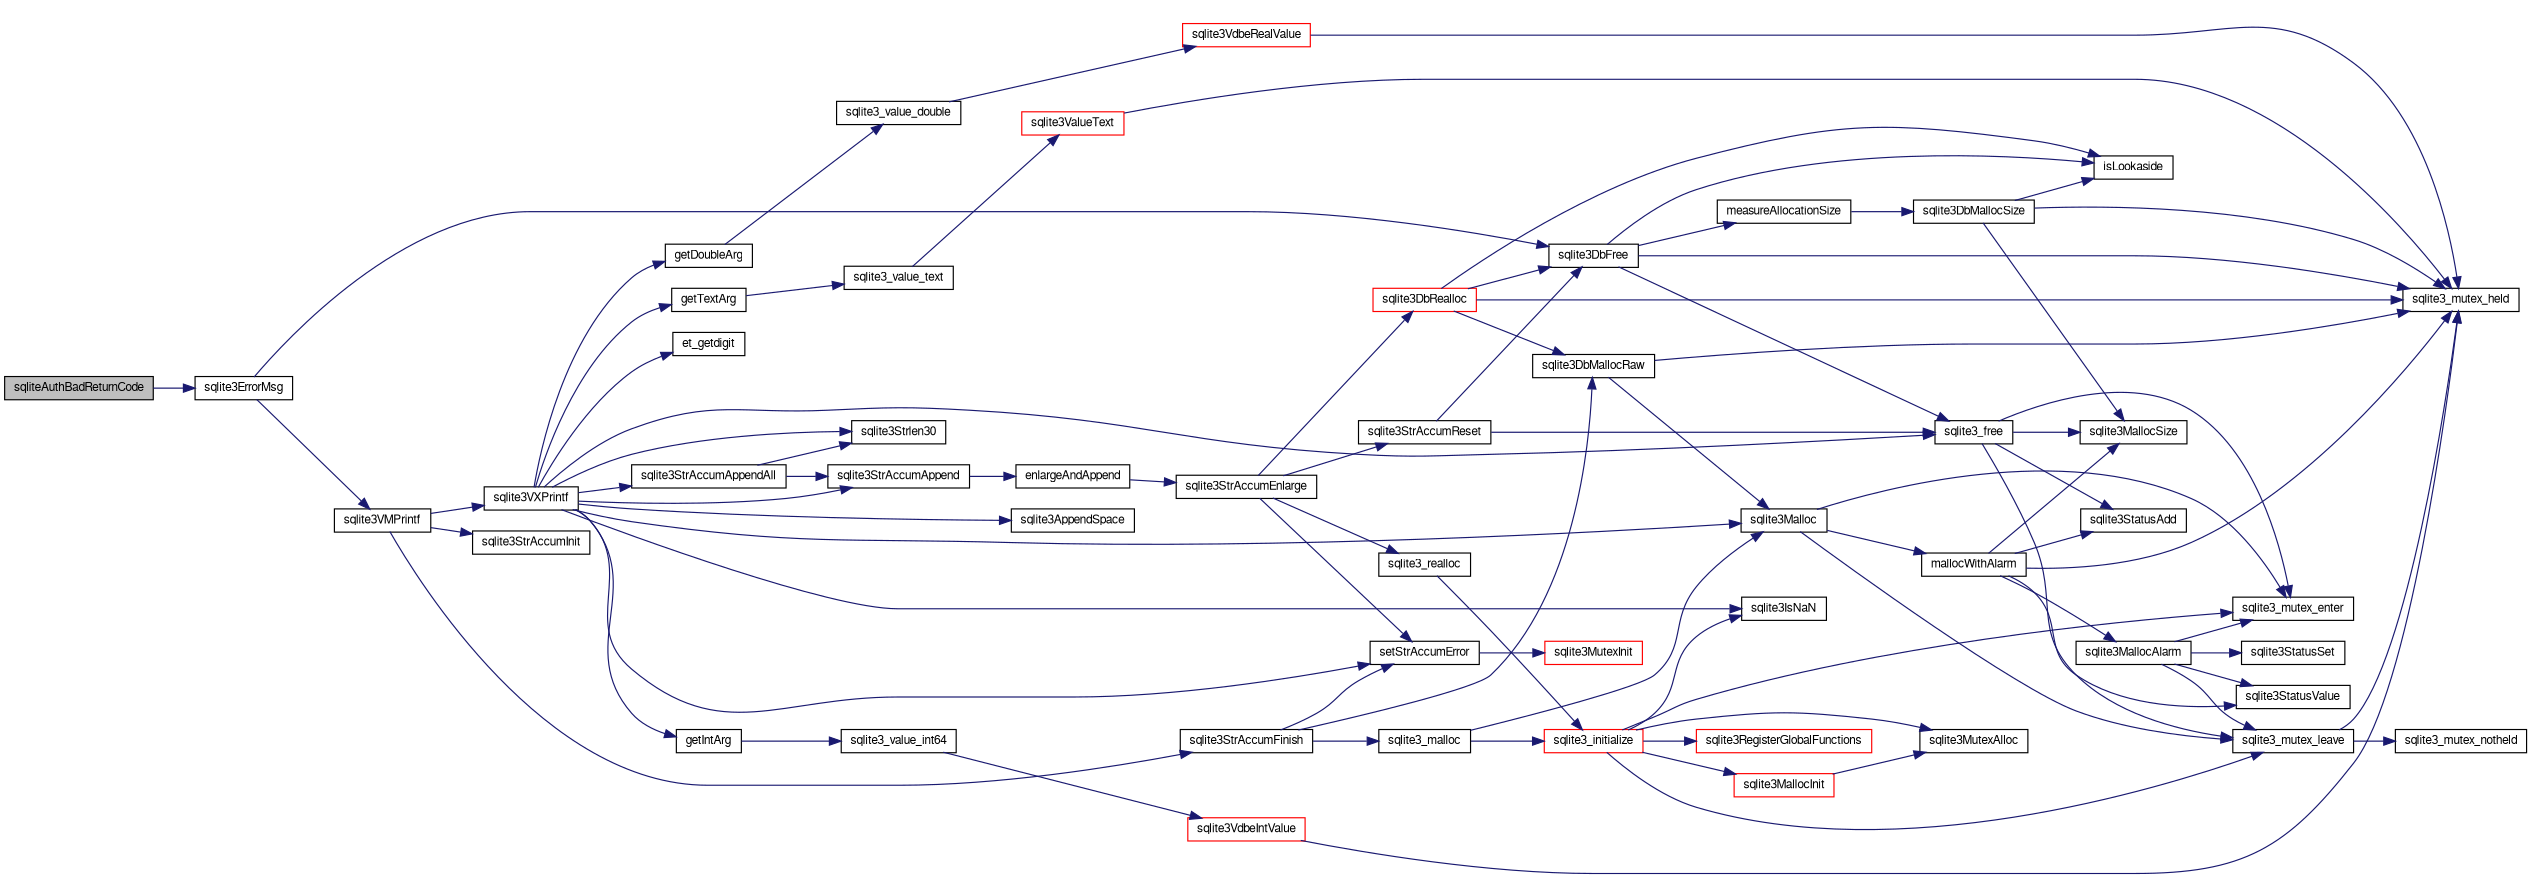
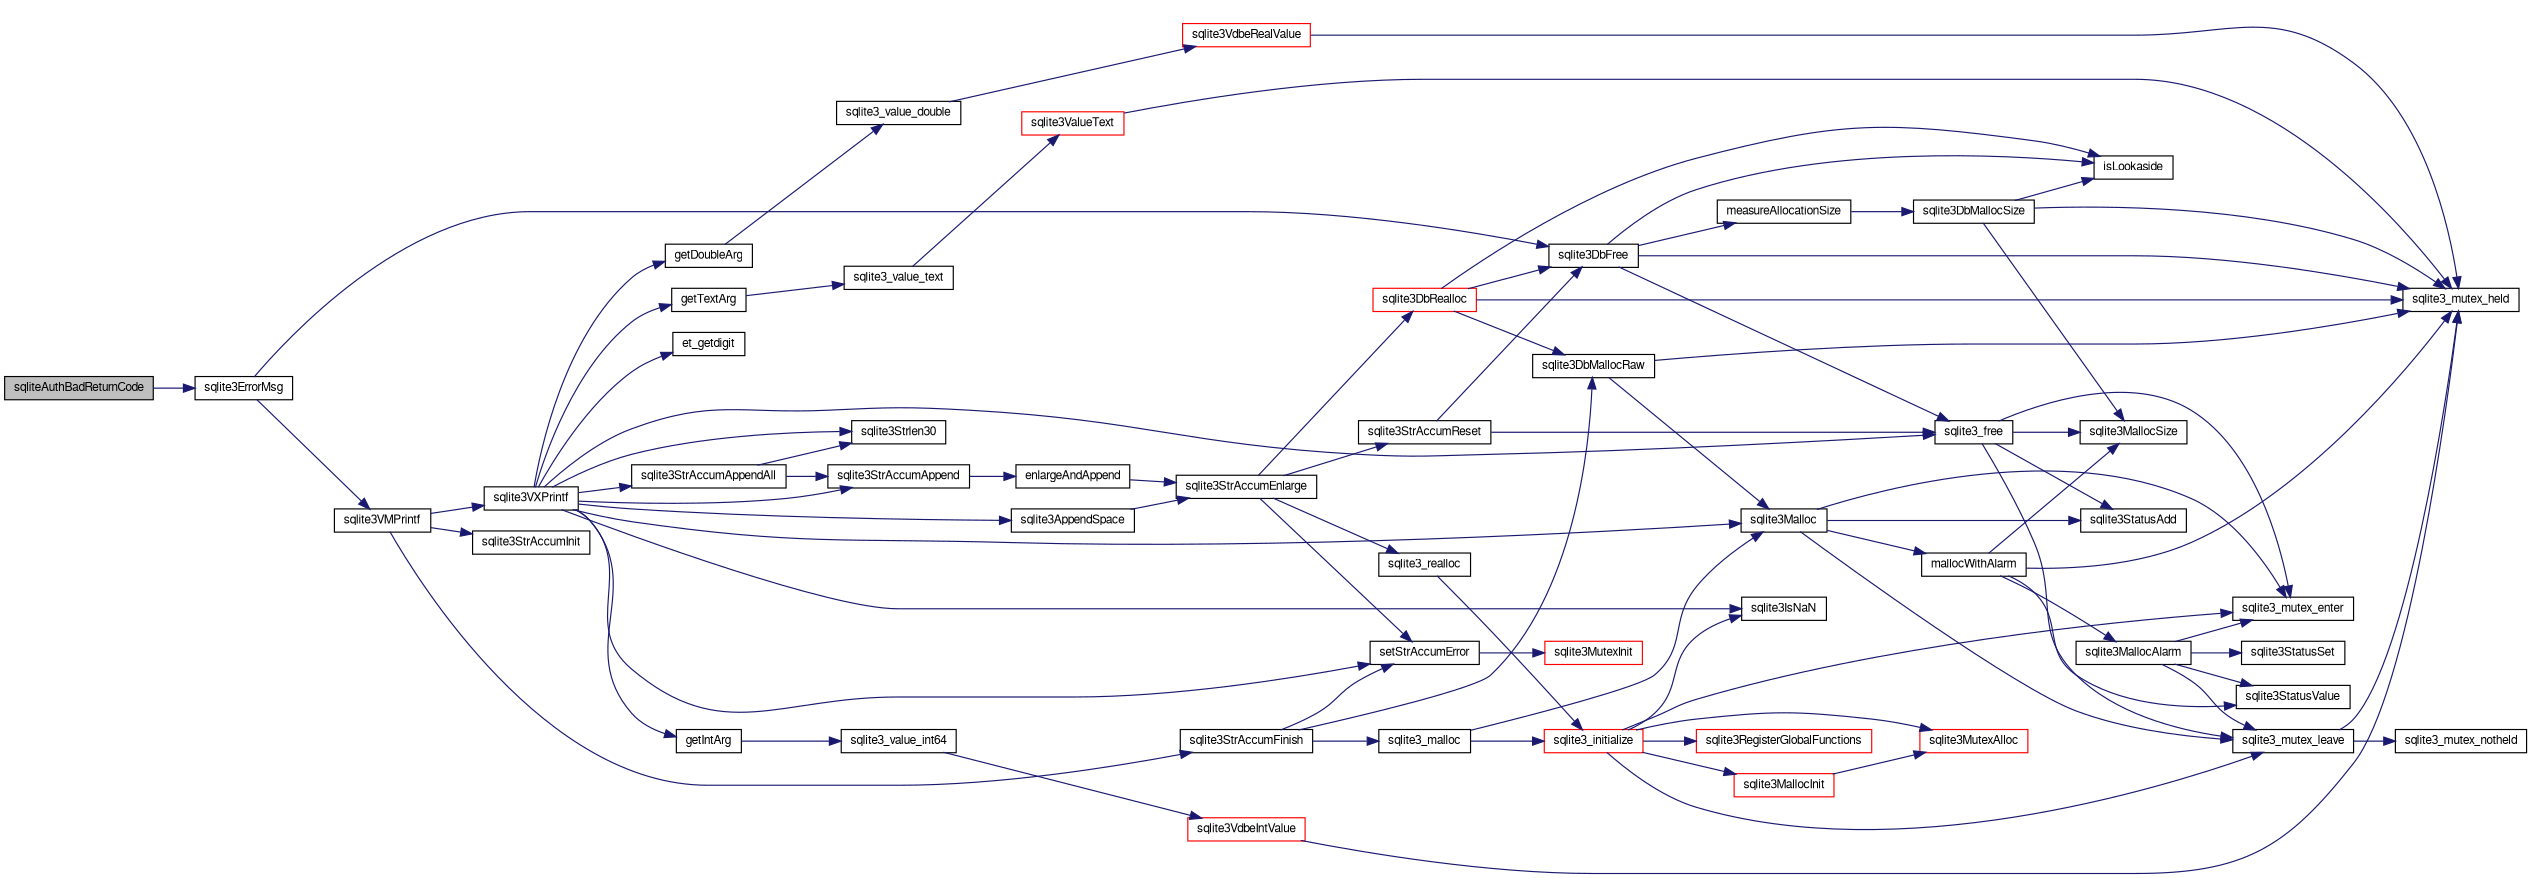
edge "sqlite3AppendSpace" -> "sqlite3StrAccumEnlarge": added
edge "mallocWithAlarm" -> "sqlite3StatusAdd": now "sqlite3Malloc" -> "sqlite3StatusAdd"
node "sqlite3MutexAlloc": color black -> red
